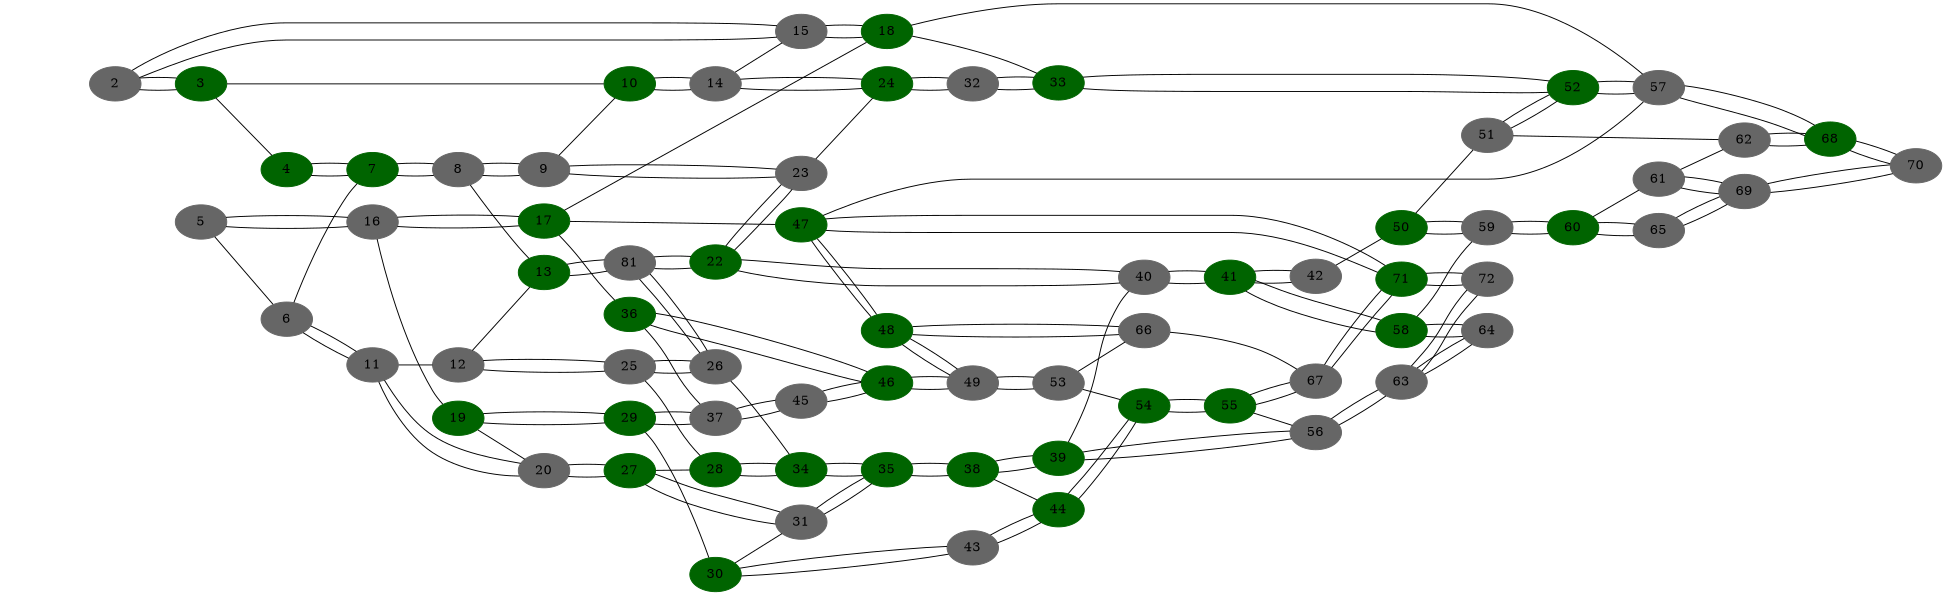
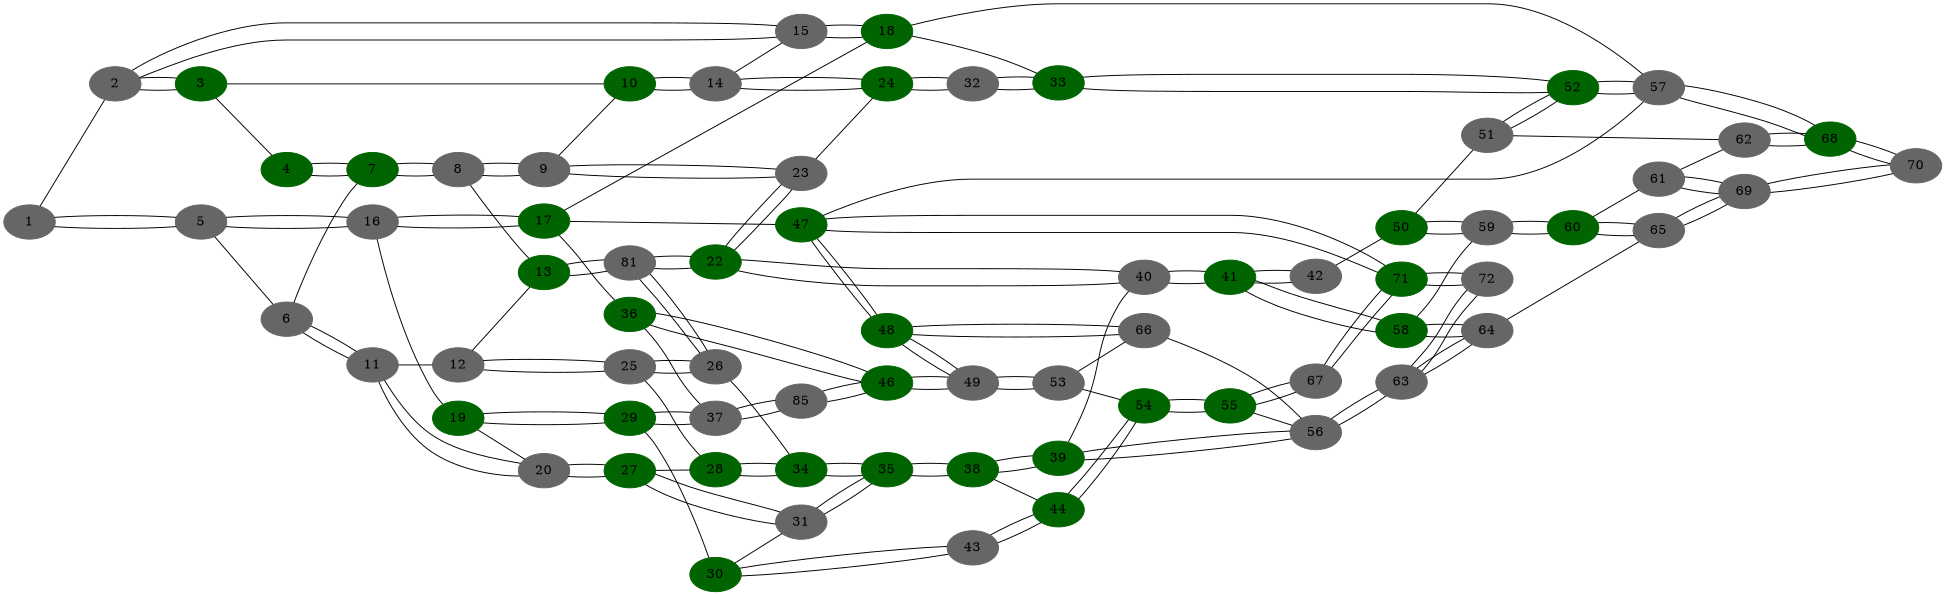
node "1": added
edge "65" -- "64": added
edge "66" -- "67": now "66" -- "56"
node "45": label "45" -> "85"
